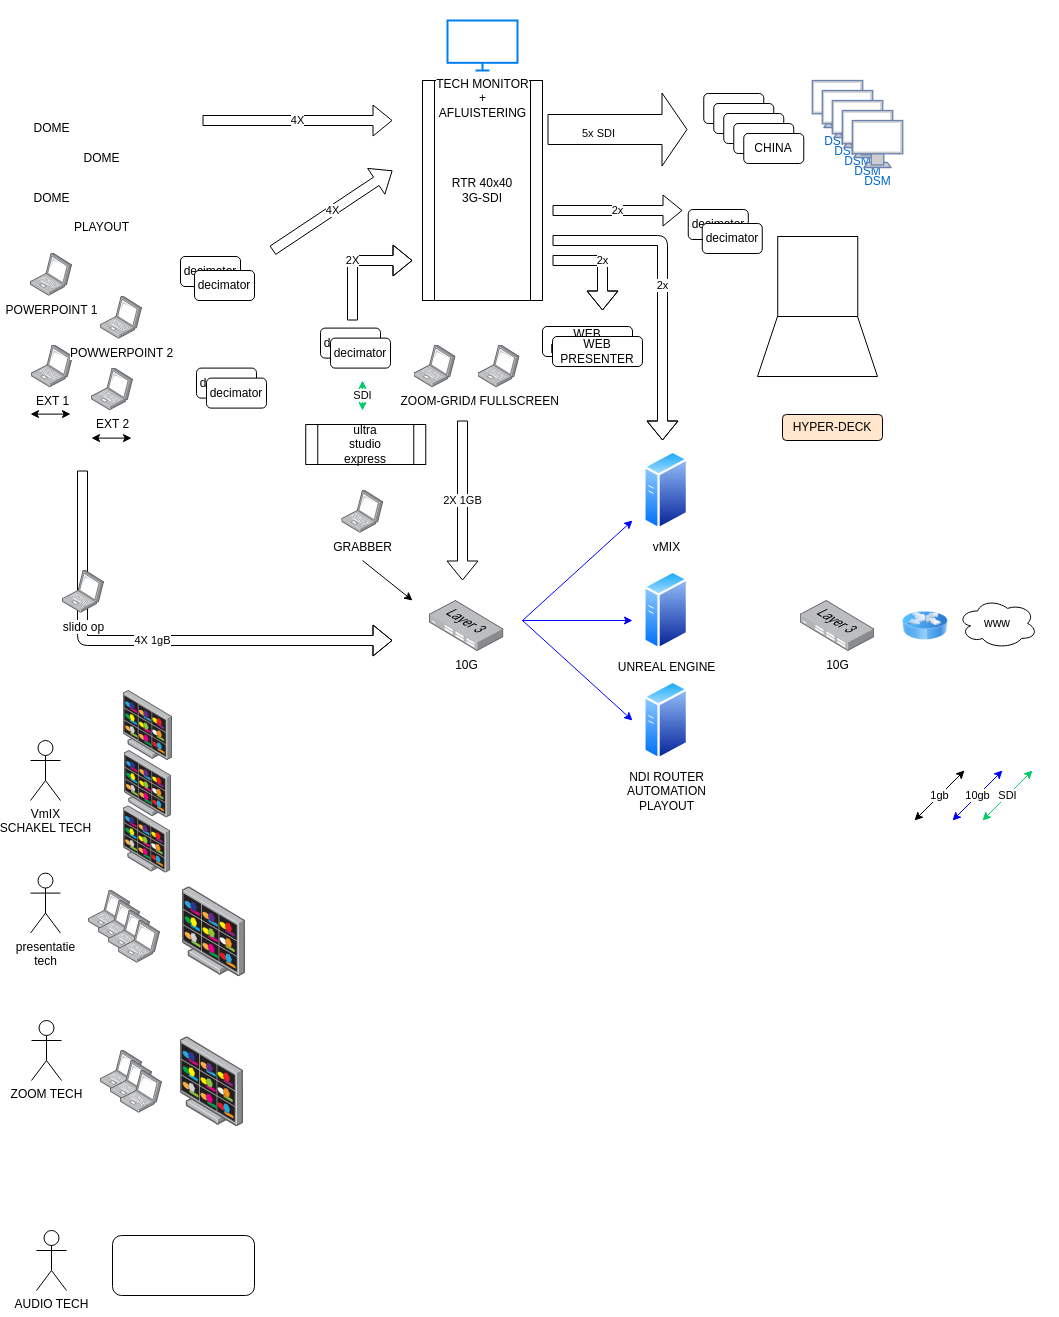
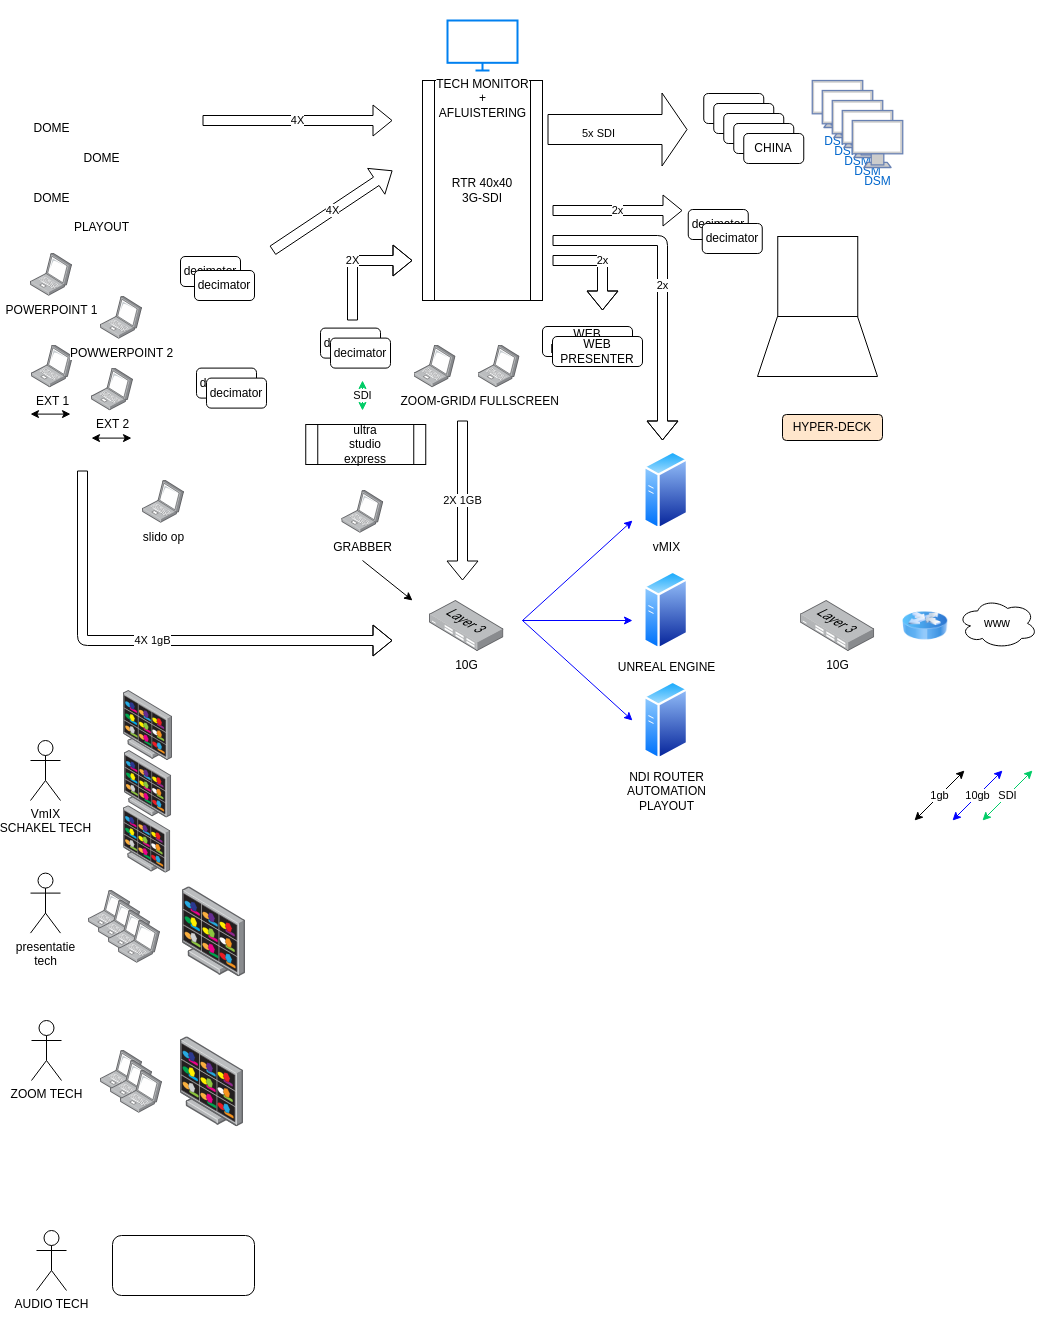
node "slido op": moved (84, 592) -> (164, 502)
